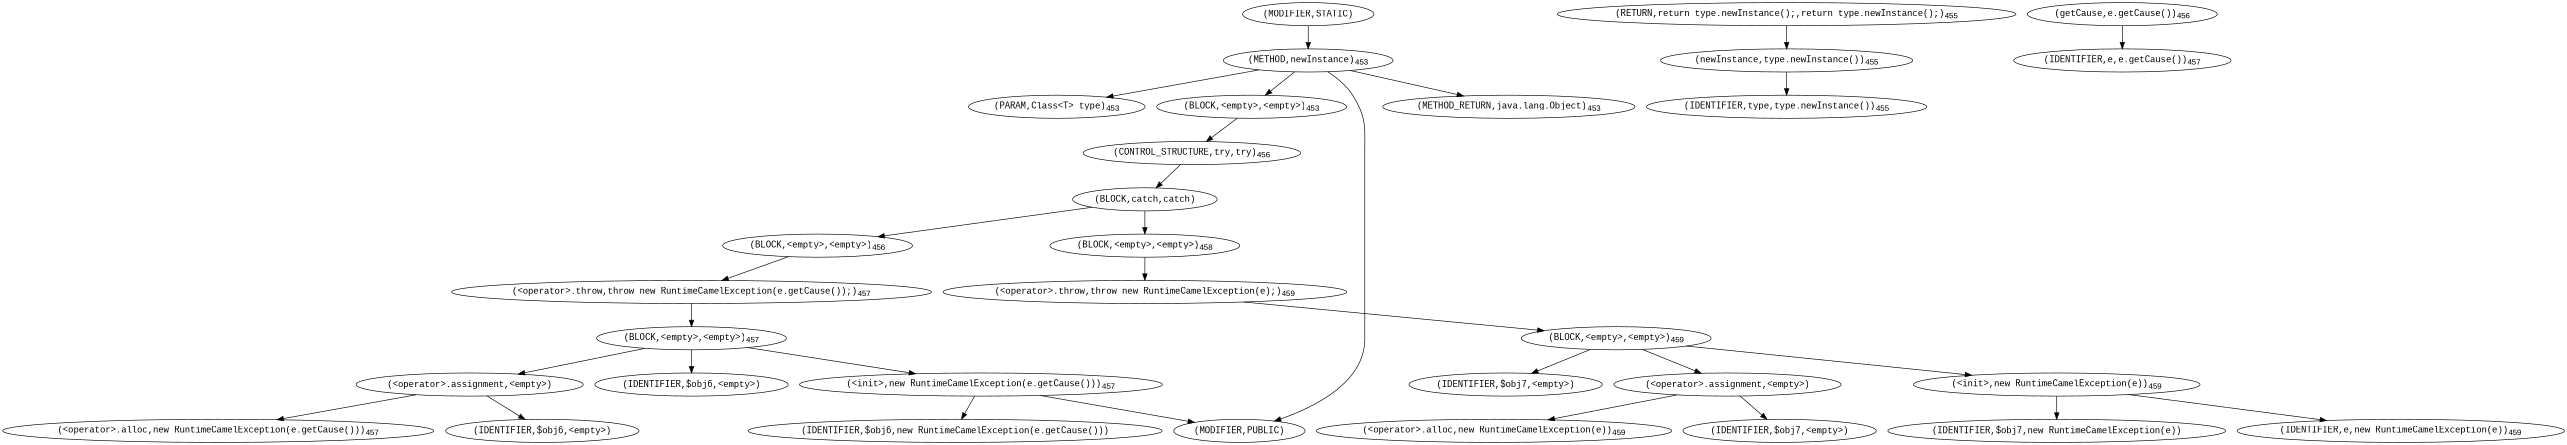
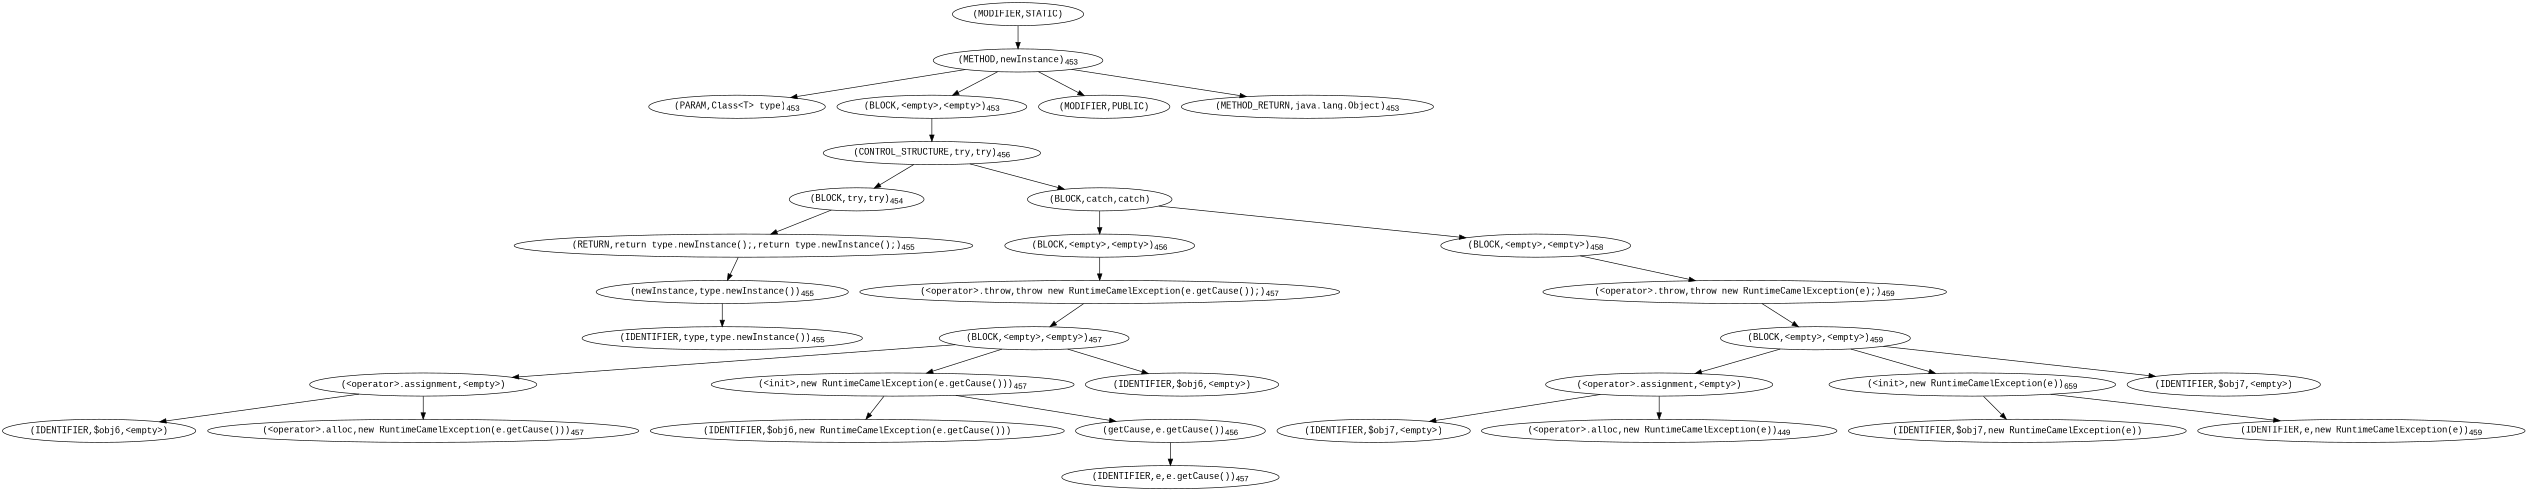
node "(BLOCK,try,try)": added
node "(<init>,new RuntimeCamelException(e))": text "459" -> "659"
edge "(<init>,new RuntimeCamelException(e.getCause()))" -> "(MODIFIER,PUBLIC)": now "(<init>,new RuntimeCamelException(e.getCause()))" -> "(getCause,e.getCause())"
node "(<operator>.alloc,new RuntimeCamelException(e))": text "459" -> "449"
